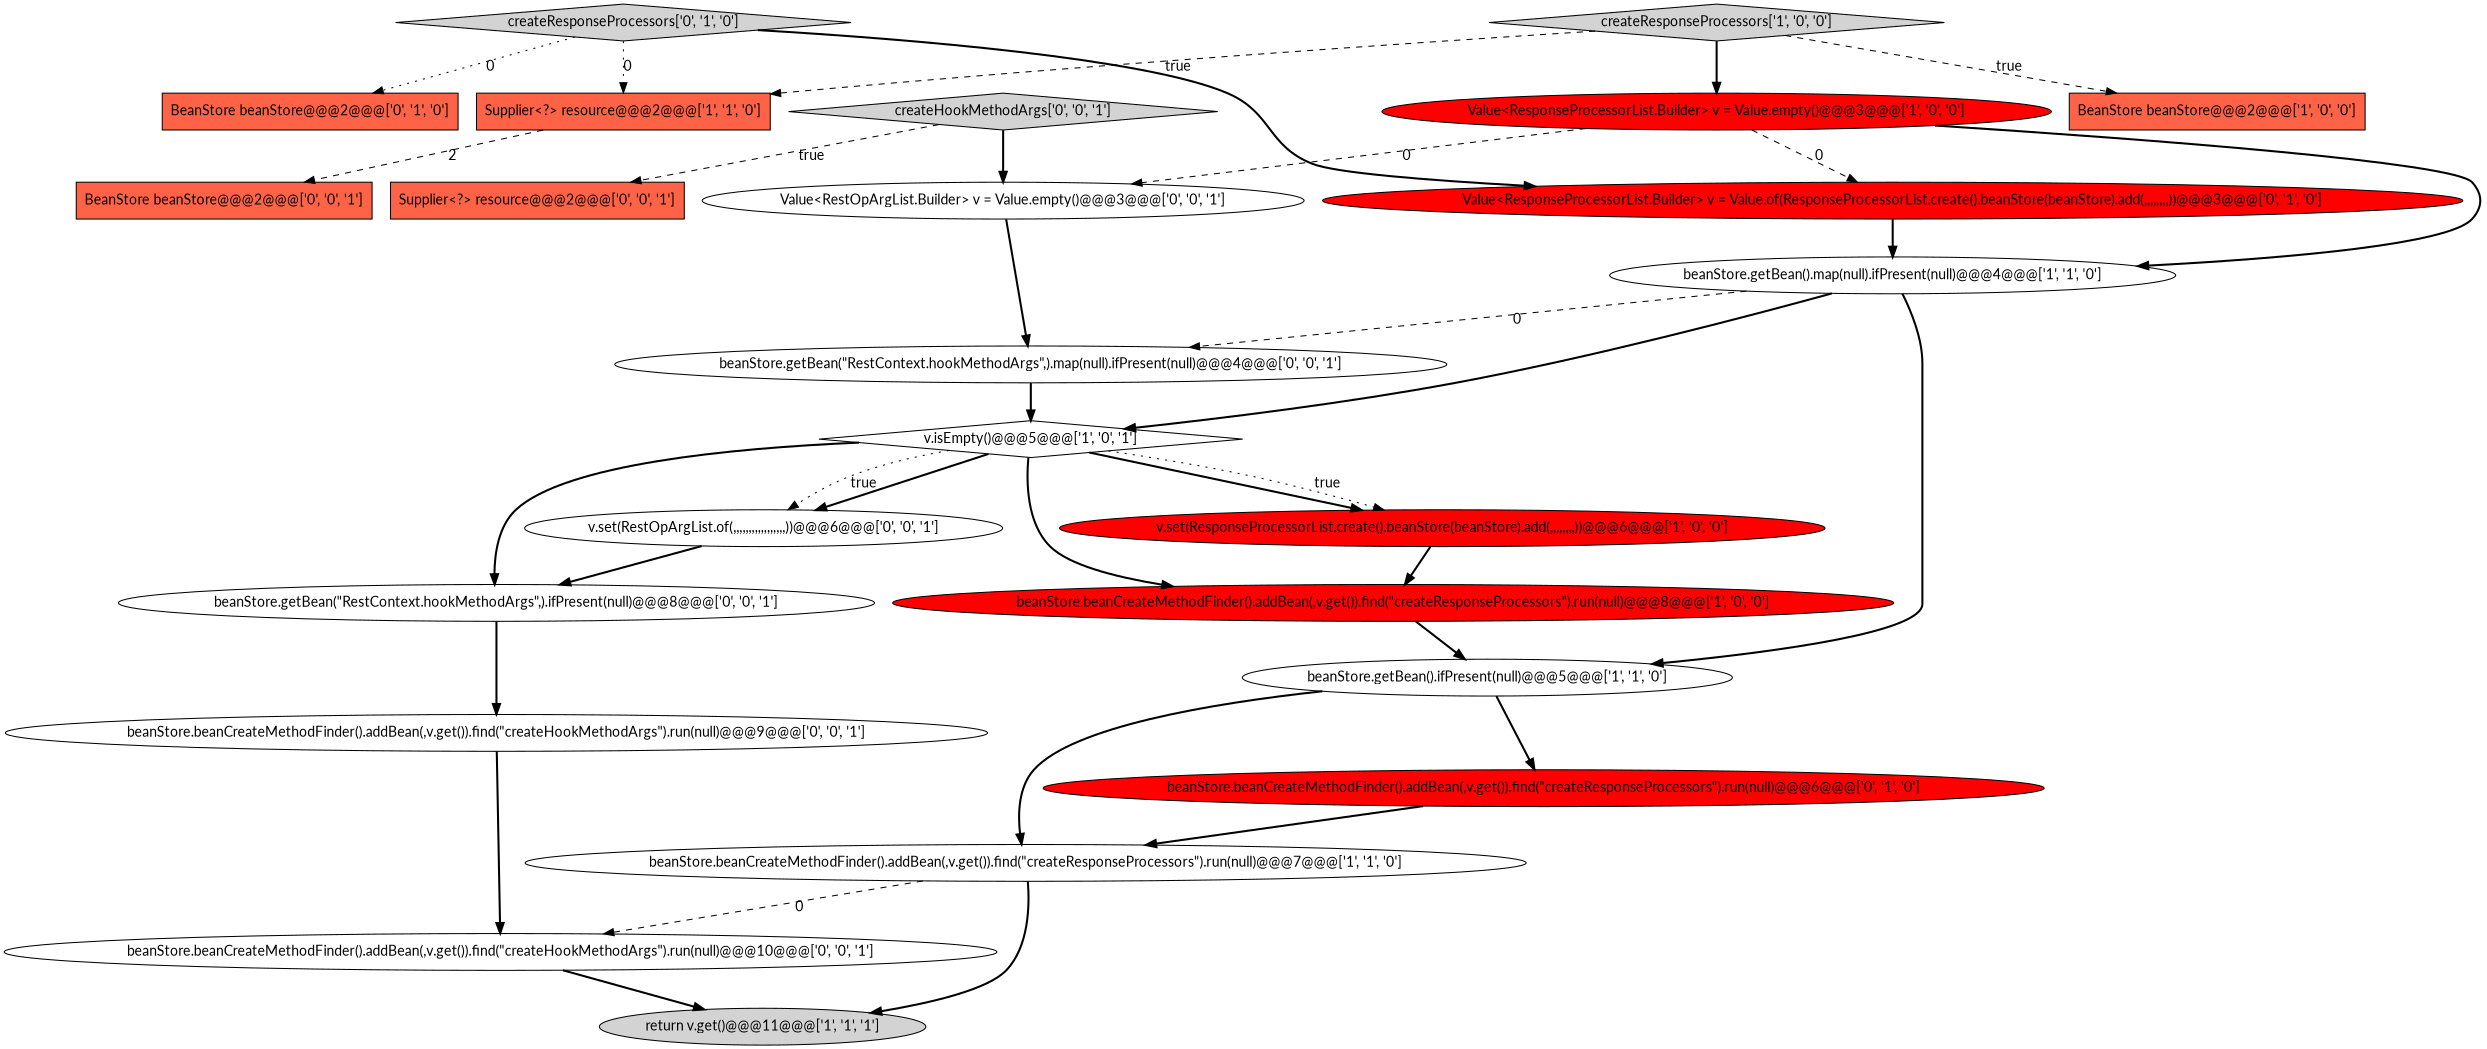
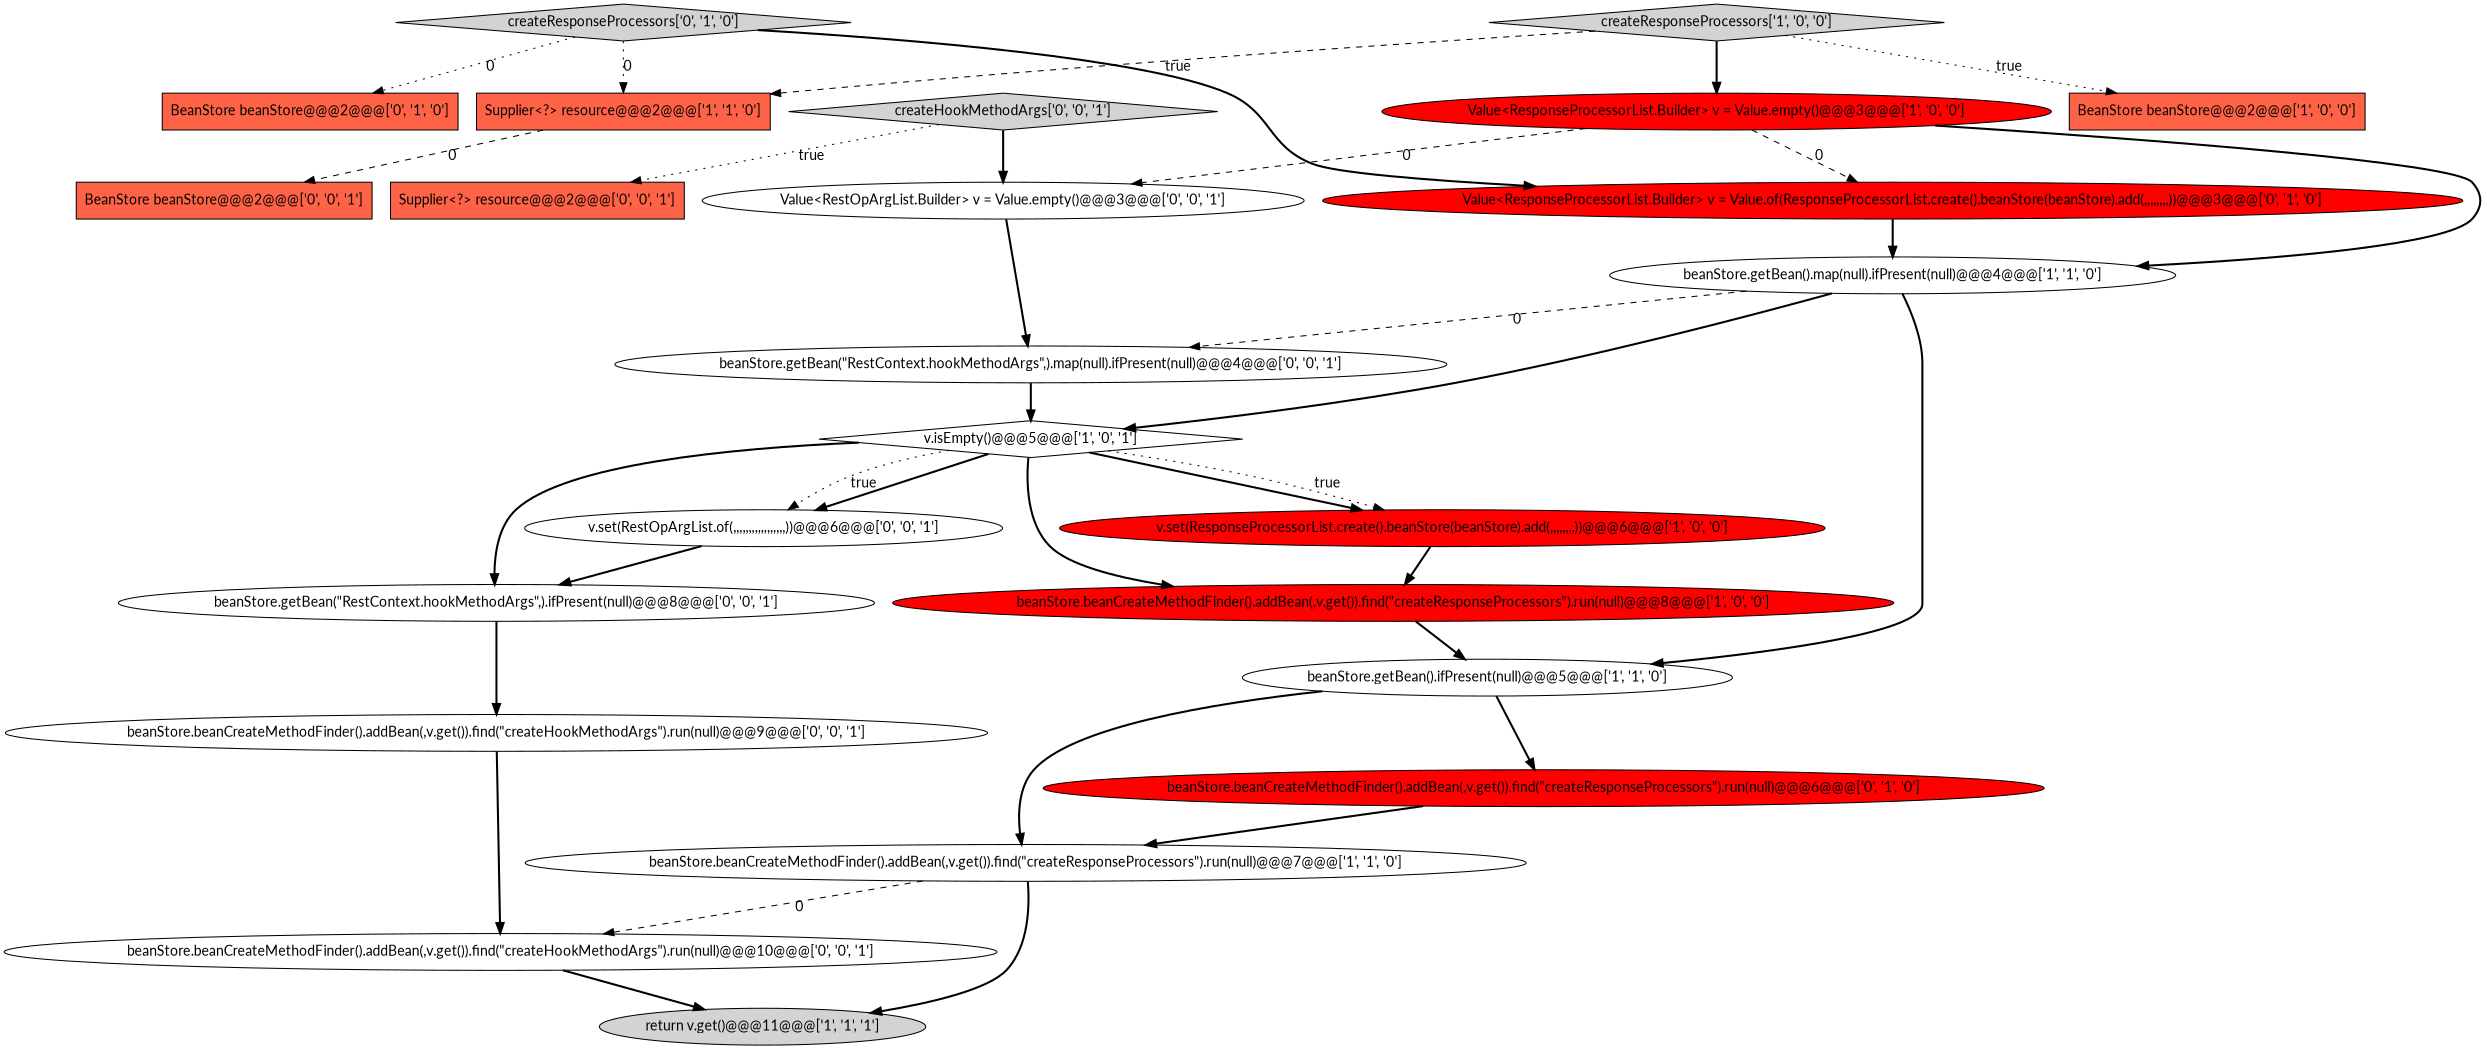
edge "createResponseProcessors['1', '0', '0']" -> "BeanStore beanStore@@@2@@@['1', '0', '0']": style dashed -> dotted
edge "createHookMethodArgs['0', '0', '1']" -> "Supplier<?> resource@@@2@@@['0', '0', '1']": style dashed -> dotted
edge "Supplier<?> resource@@@2@@@['1', '1', '0']" -> "BeanStore beanStore@@@2@@@['0', '0', '1']": label "2" -> "0"
